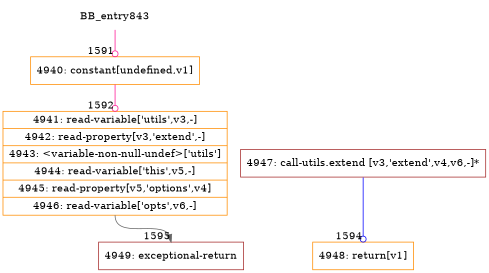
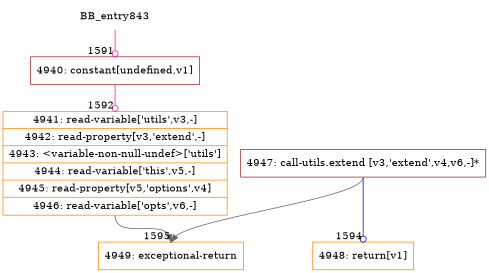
node "4940: constant[undefined,v1]": color darkorange -> brown
edge "4947: call-utils.extend [v3,'extend',v4,v6,-]*" -> "4949: exceptional-return": added
node "4949: exceptional-return": color brown -> darkorange
